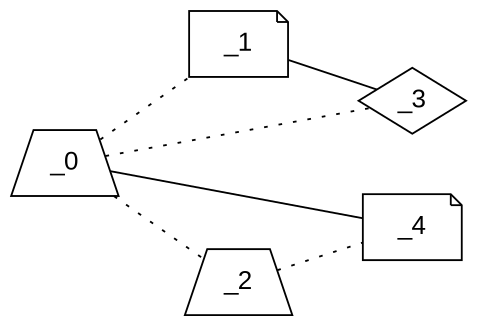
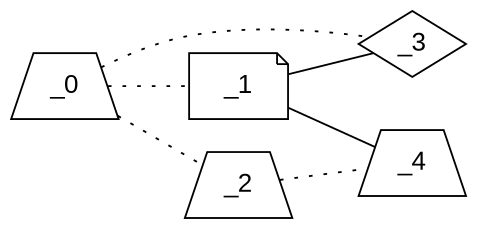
edge "_0" -- "_4": now "_1" -- "_4"
node "_4": shape note -> trapezium
